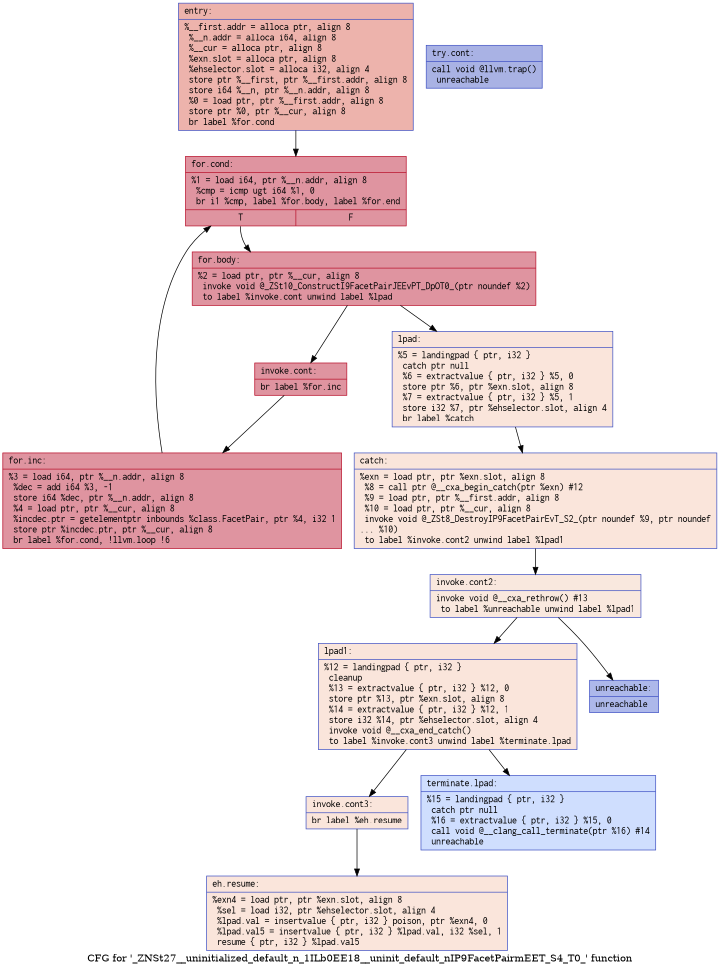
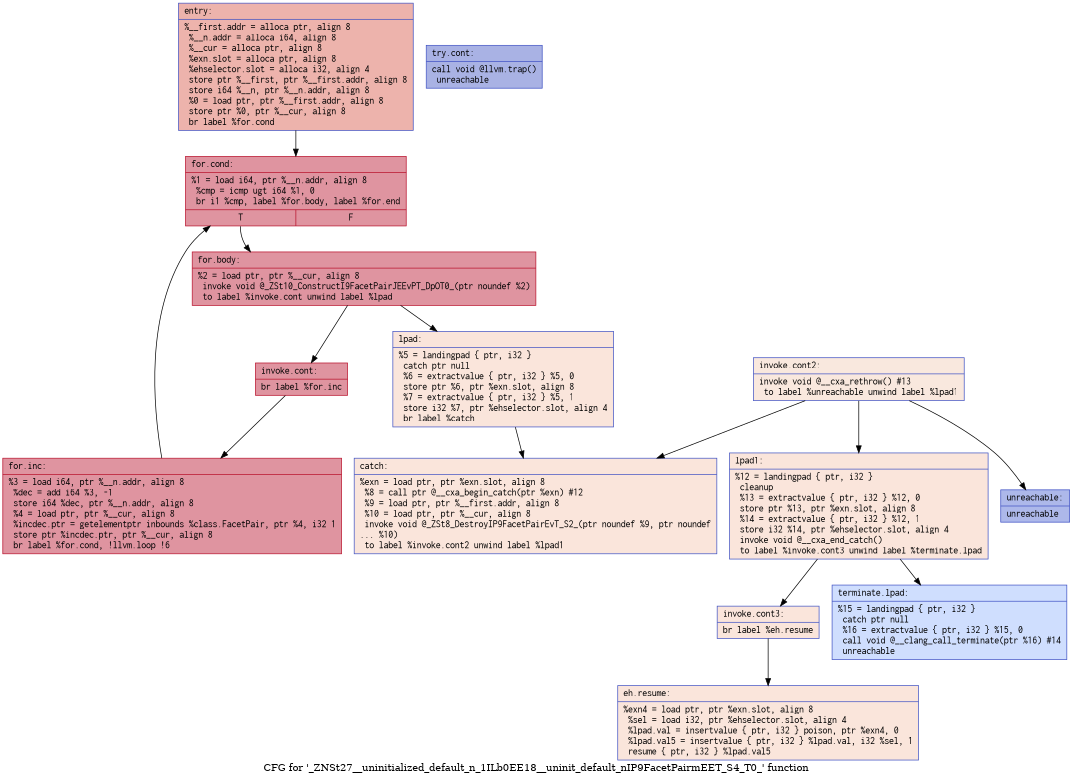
edge "catch:" -> "invoke.cont2:": reversed
